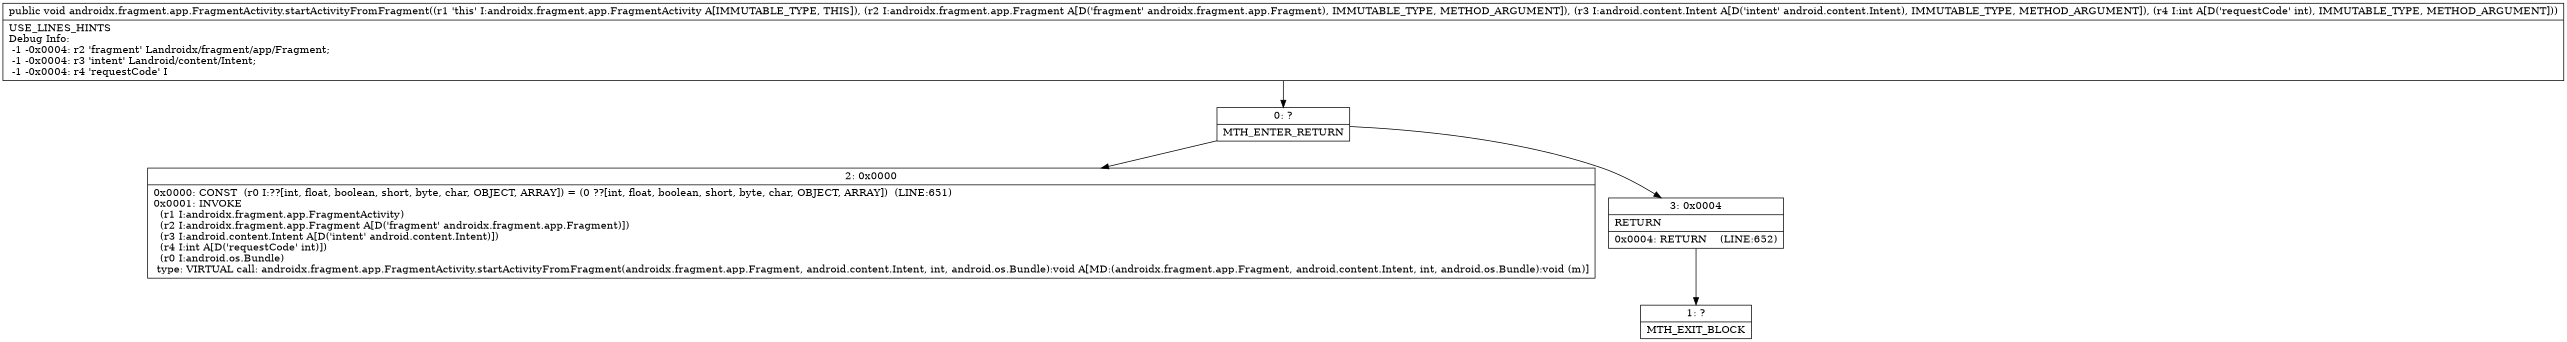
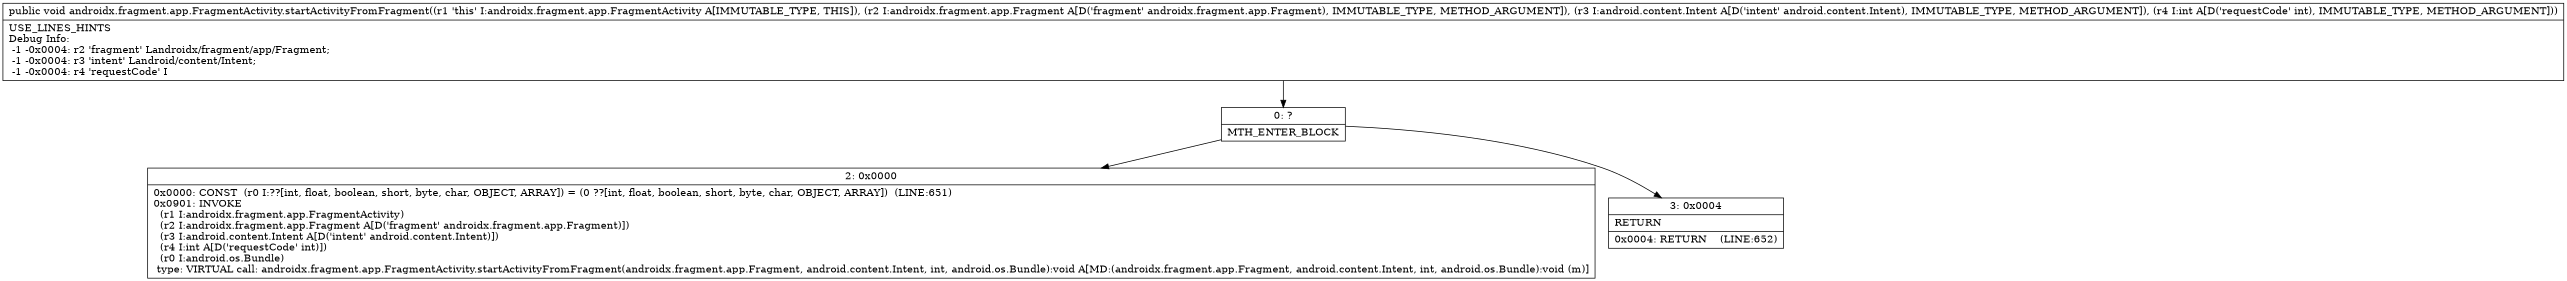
node "0: ?": text "MTH_ENTER_RETURN" -> "MTH_ENTER_BLOCK"
node "2: 0x0000": text "0x0001: INVOKE" -> "0x0901: INVOKE"
node "1: ?": removed
